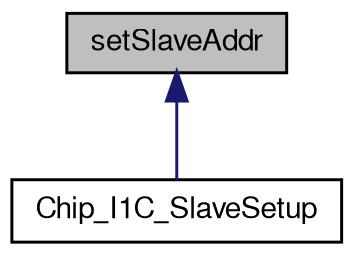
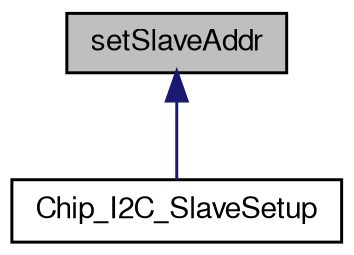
node "Chip_I1C_SlaveSetup": label "Chip_I1C_SlaveSetup" -> "Chip_I2C_SlaveSetup"
